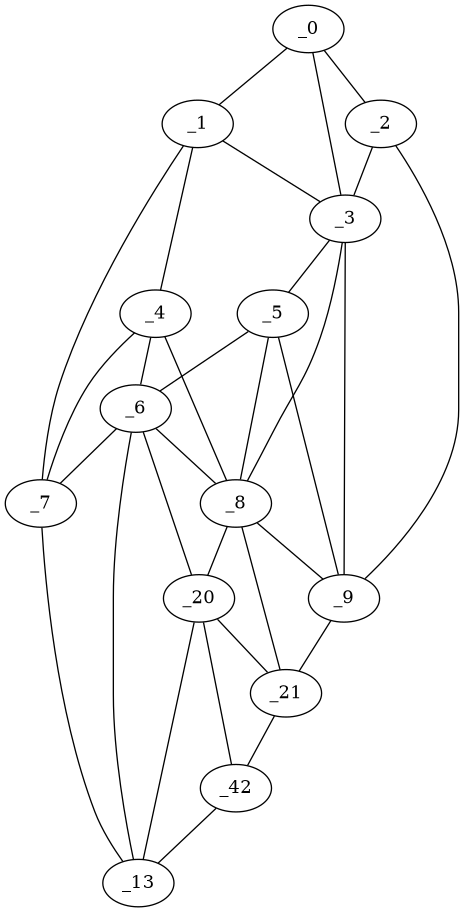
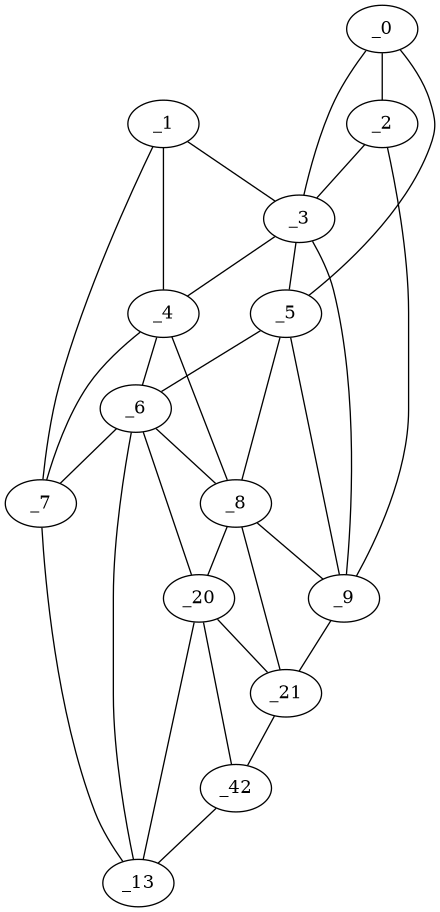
edge "_0" -- "_1": now "_0" -- "_5"
edge "_3" -- "_8": now "_3" -- "_4"
